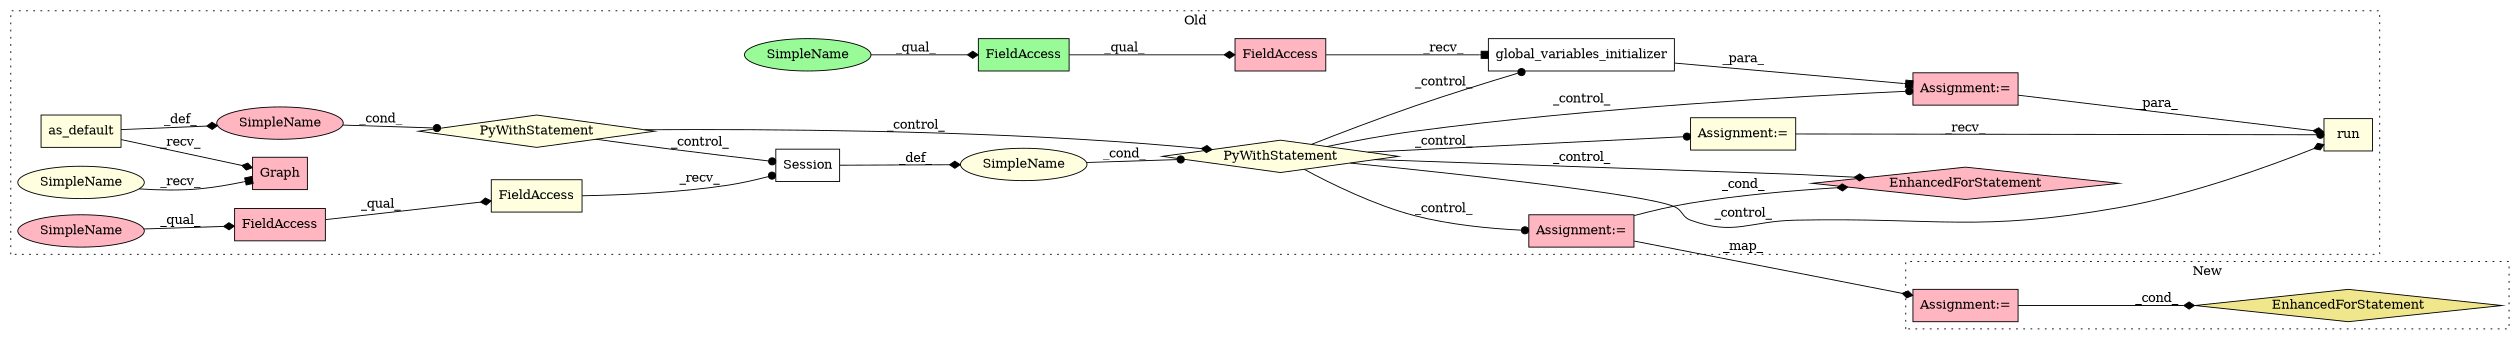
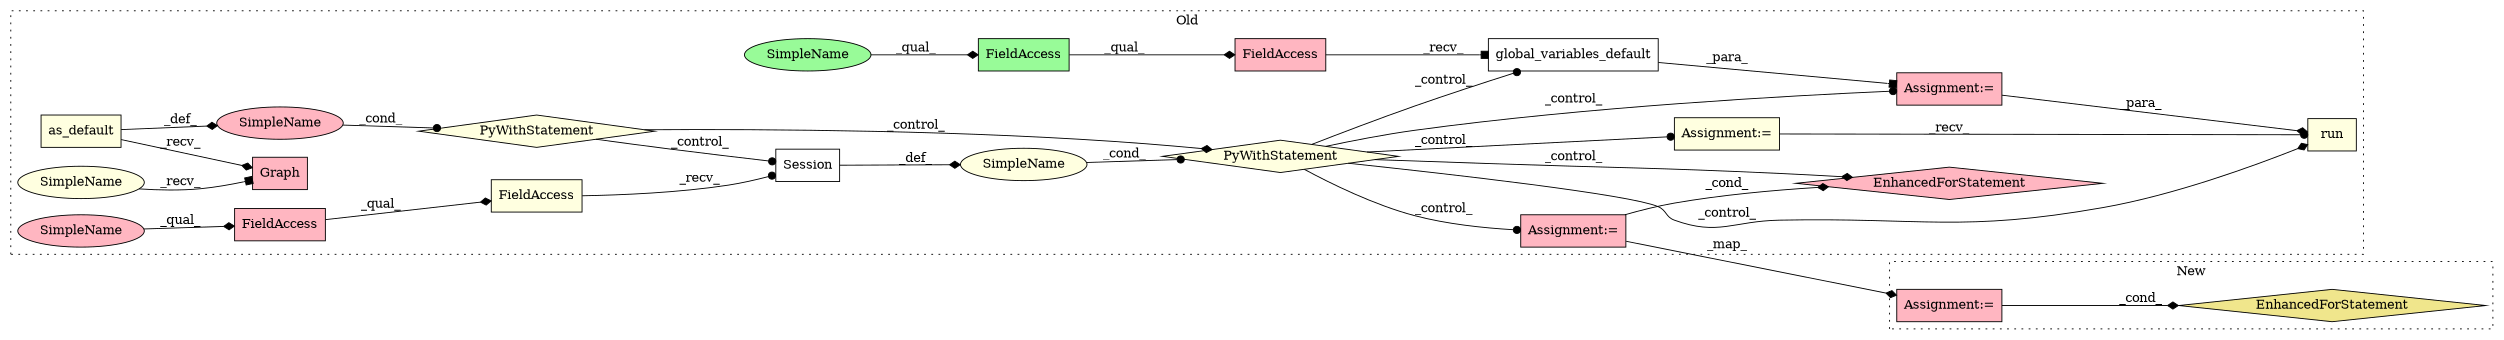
node "global_variables_initializer": label "global_variables_initializer" -> "global_variables_default"
